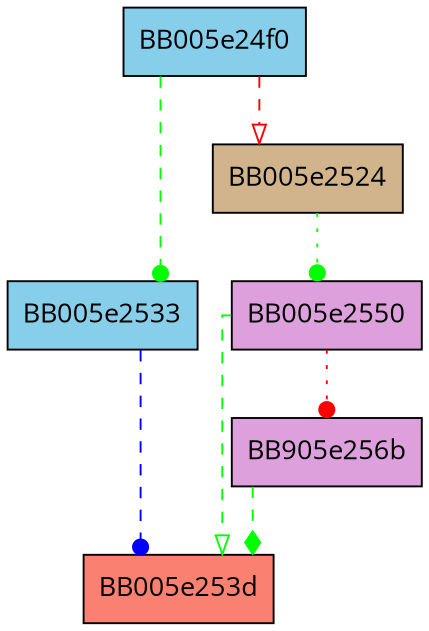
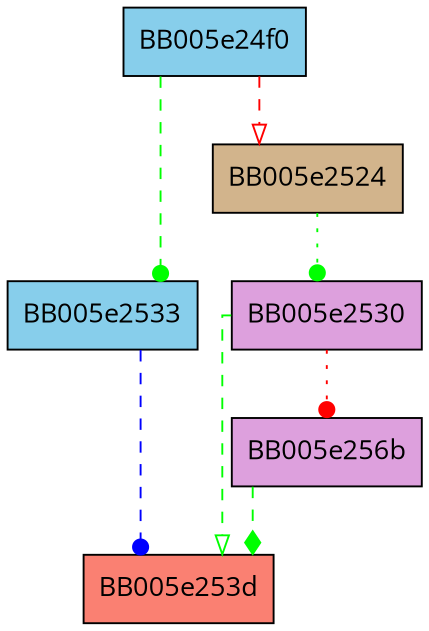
node "BB005e2550": label "BB005e2550" -> "BB005e2530"
node "BB905e256b": label "BB905e256b" -> "BB005e256b"
